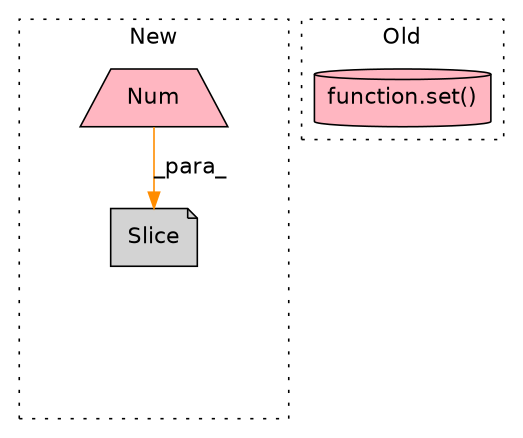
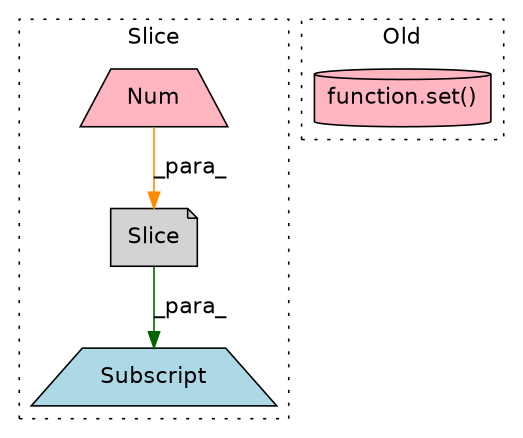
cluster "New": label "New" -> "Slice"
node "Subscript": added
